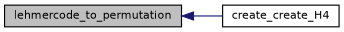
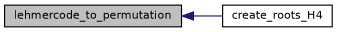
node "create_create_H4": label "create_create_H4" -> "create_roots_H4"
